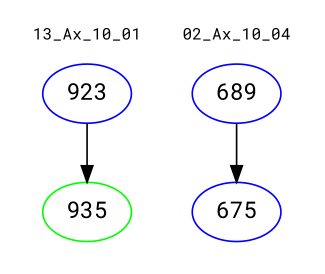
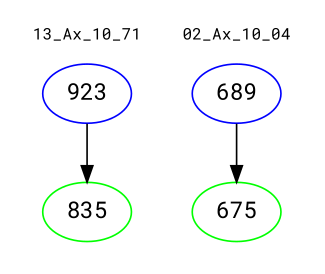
cluster "13_Ax_10_01": label "13_Ax_10_01" -> "13_Ax_10_71"
node "935": label "935" -> "835"
node "675": color blue -> green
